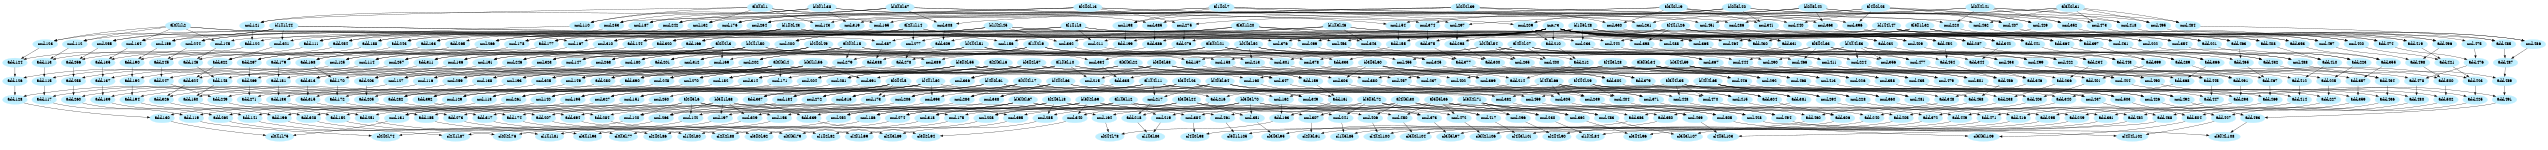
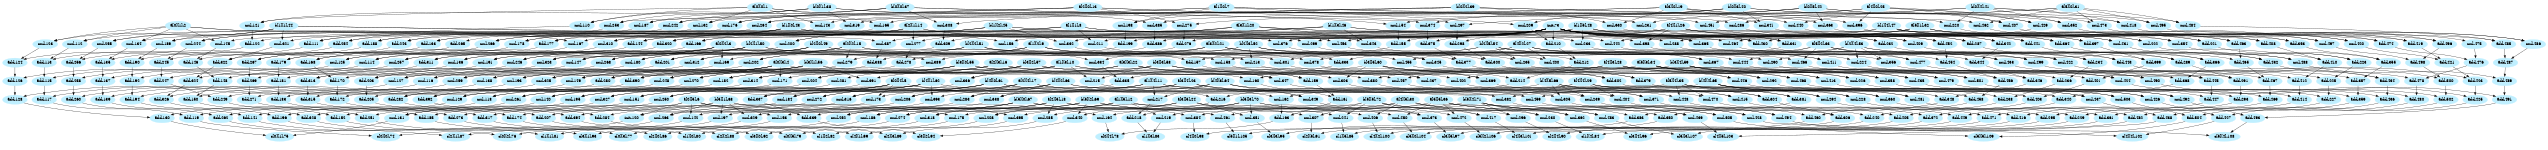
edge "a[2][3]-16" -> "mul-281": removed
edge "b[4][0]-61" -> "mul-250": added
node "mul-120": label "mul-120" -> "init-120"
